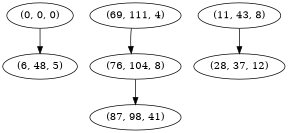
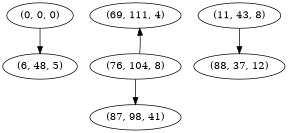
edge "(69, 111, 4)" -> "(76, 104, 8)": reversed
node "(28, 37, 12)": label "(28, 37, 12)" -> "(88, 37, 12)"
